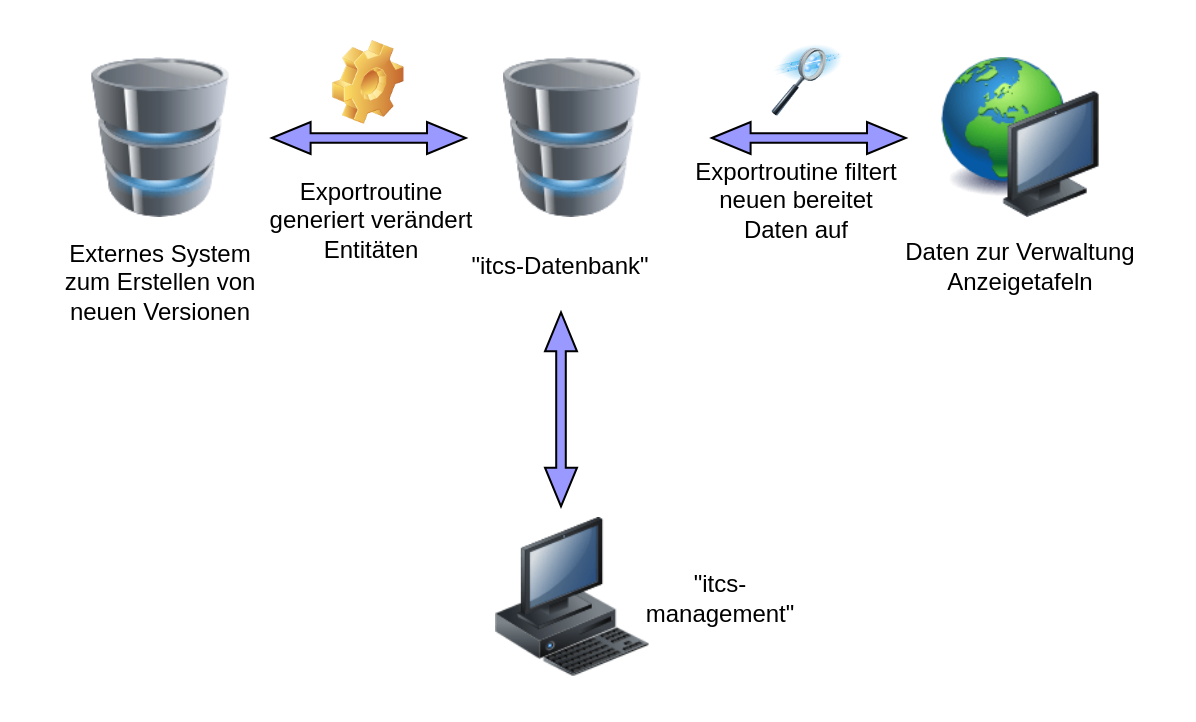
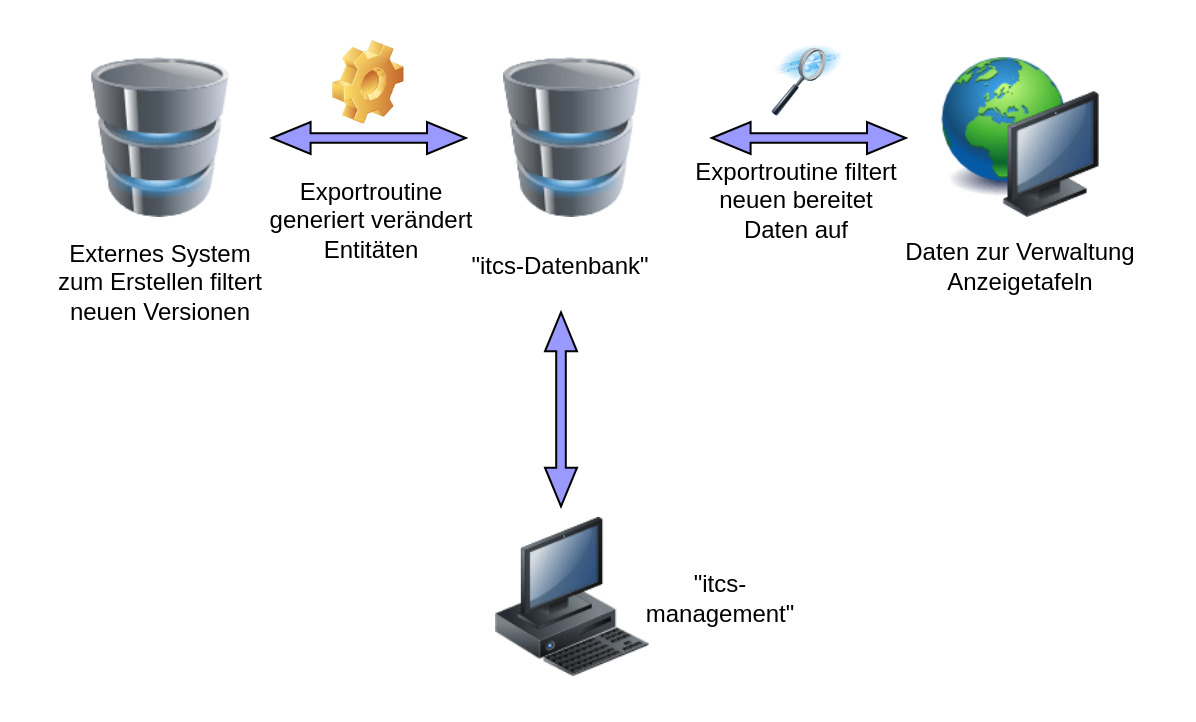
node "Externes System zum Erstellen von neuen Versionen": label "Externes System zum Erstellen von neuen Versionen" -> "Externes System zum Erstellen filtert neuen Versionen"
